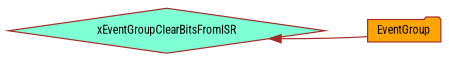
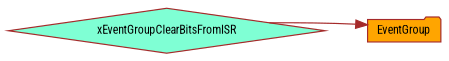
edge "EventGroup" -> "xEventGroupClearBitsFromISR": reversed
